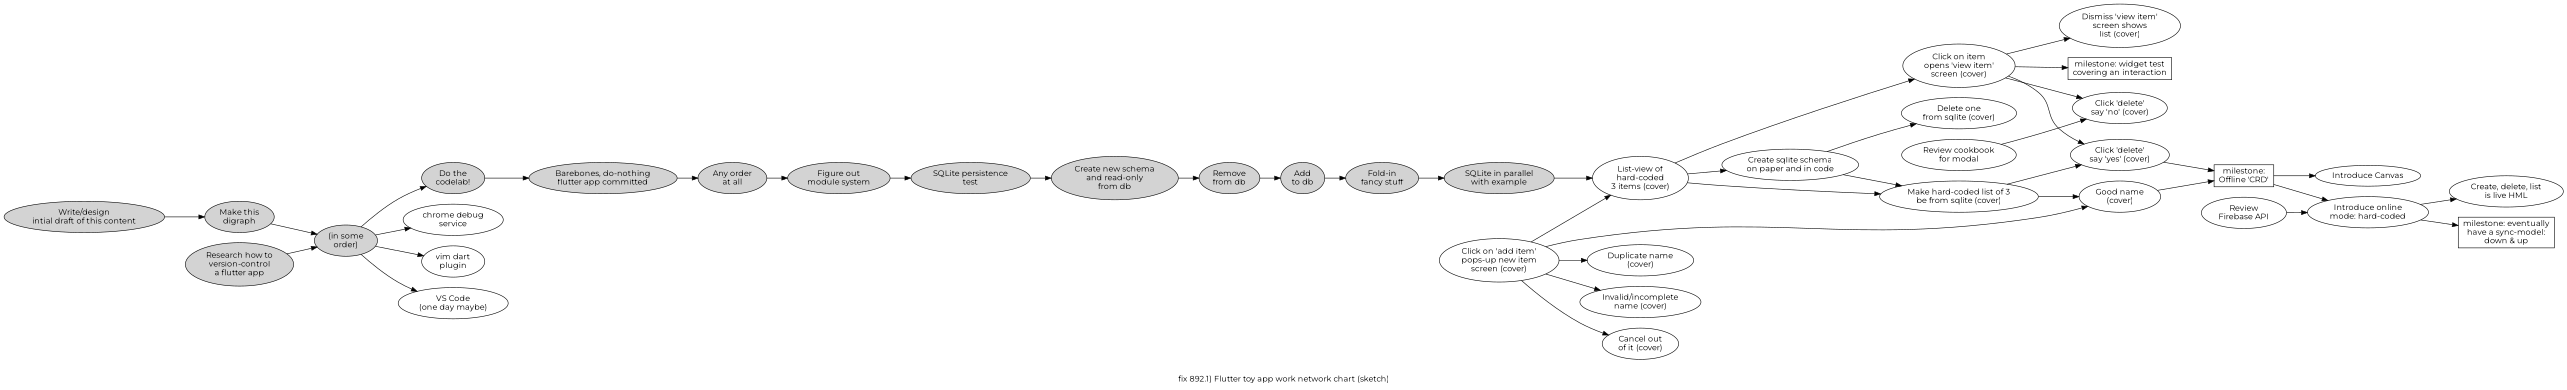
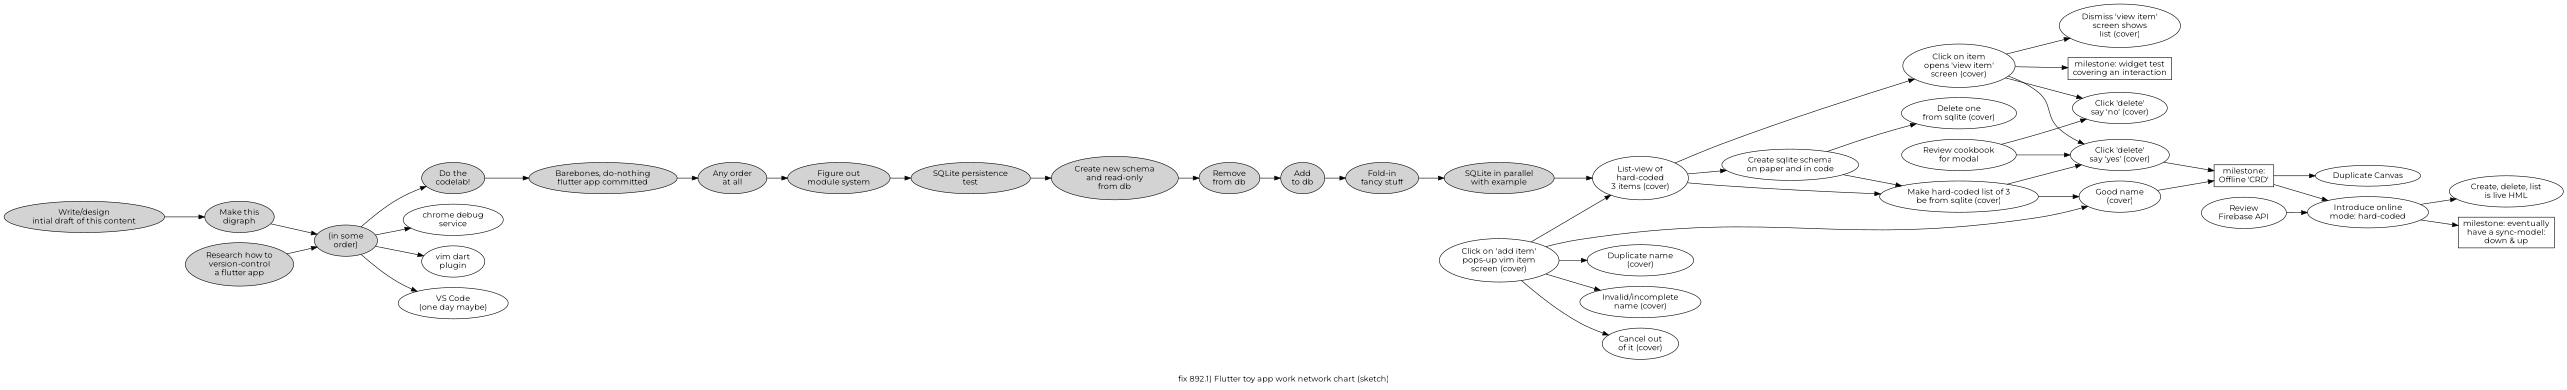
edge "Review cookbook for modal" -> "Click 'delete' say 'yes' (cover)": added
node "Introduce Canvas": label "Introduce Canvas" -> "Duplicate Canvas"
node "Click on 'add item' pops-up new item screen (cover)": label "Click on 'add item' pops-up new item screen (cover)" -> "Click on 'add item' pops-up vim item screen (cover)"
